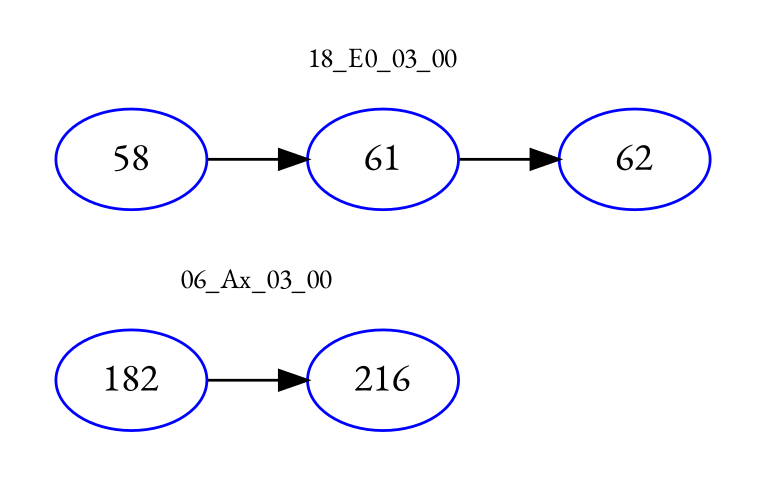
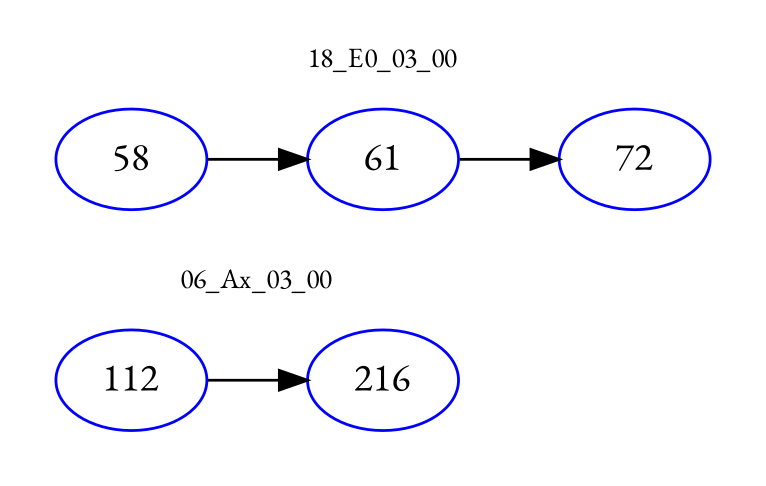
node "62": label "62" -> "72"
node "182": label "182" -> "112"
